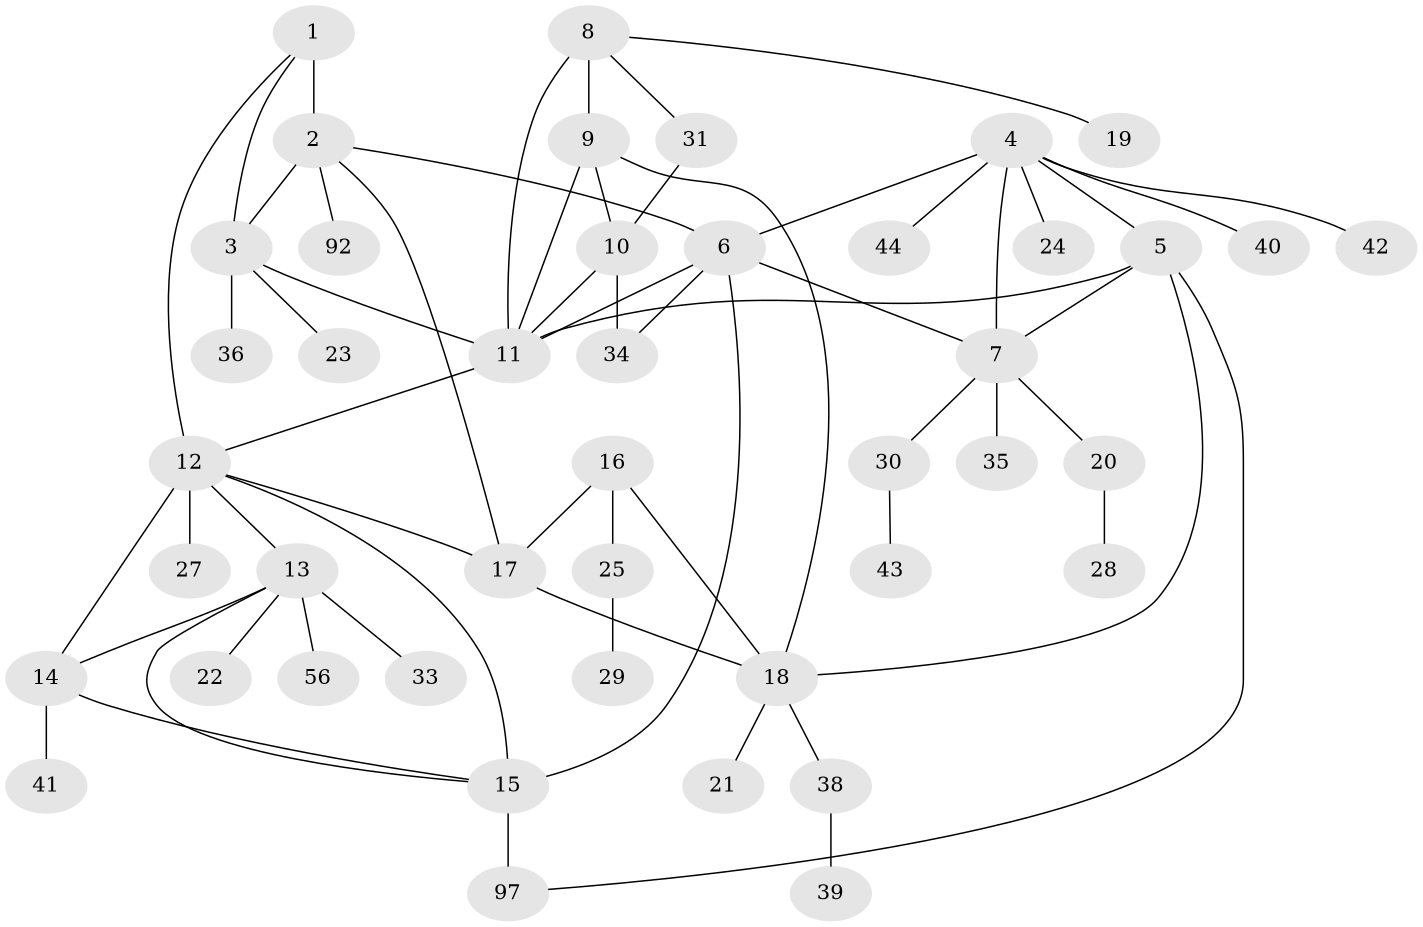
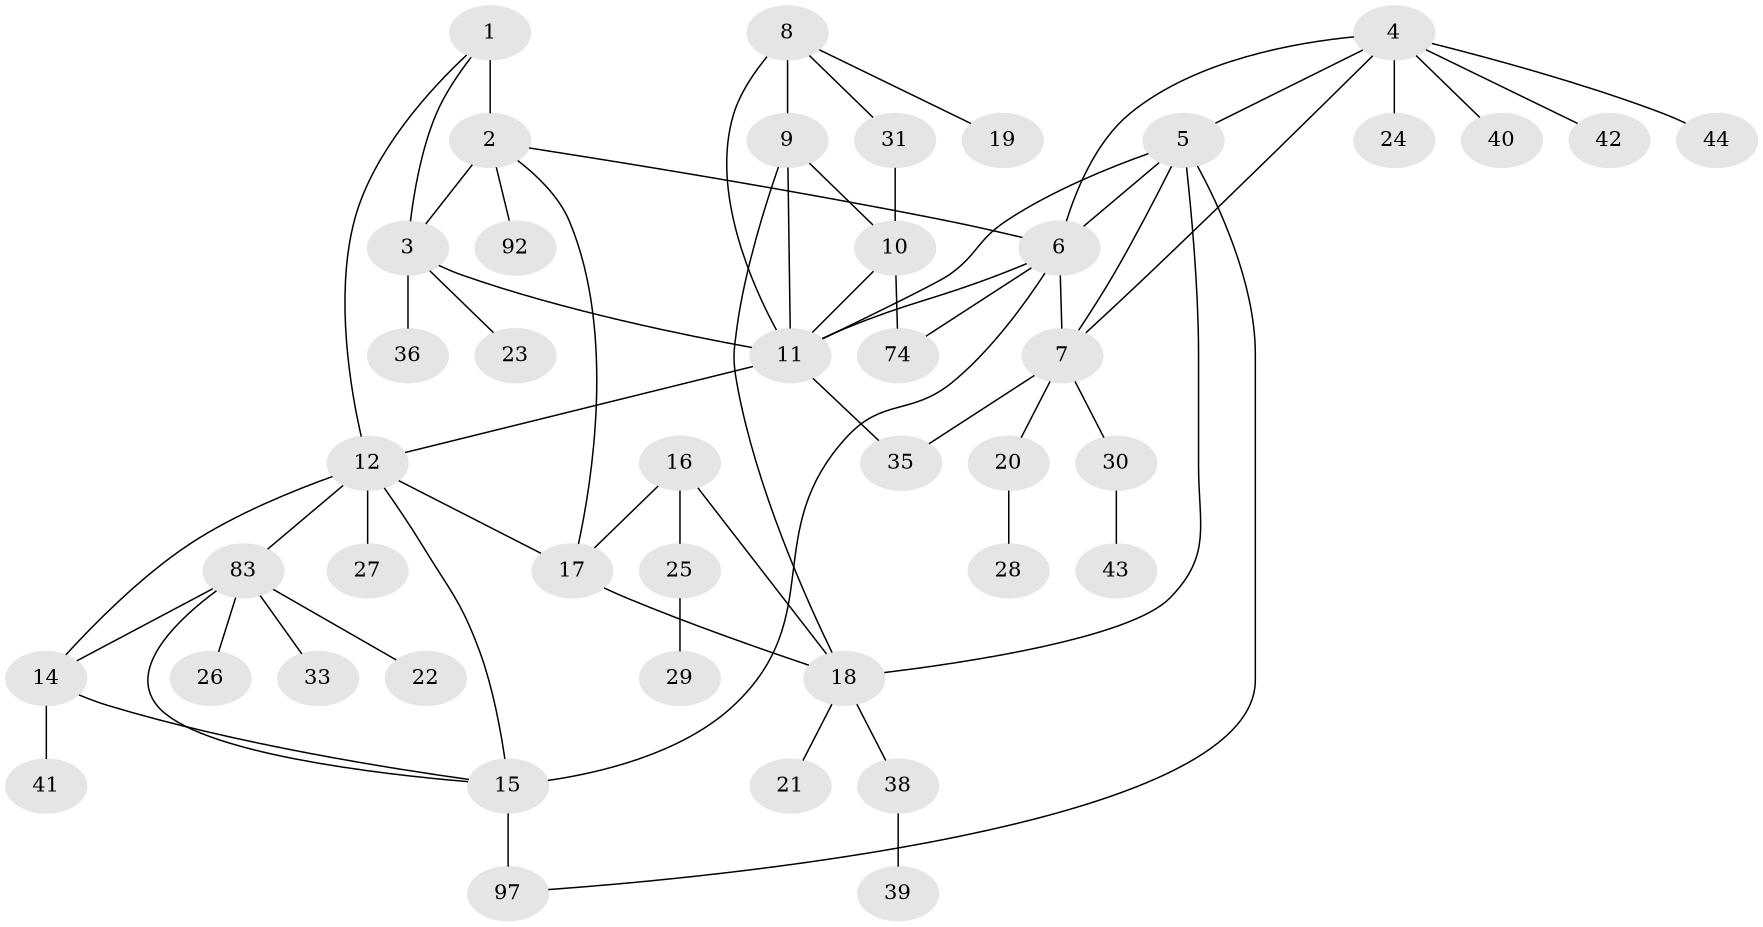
edge "5" -- "6": added
node "34": label "34" -> "74"
edge "11" -- "35": added
node "13": label "13" -> "83"
node "56": label "56" -> "26"
